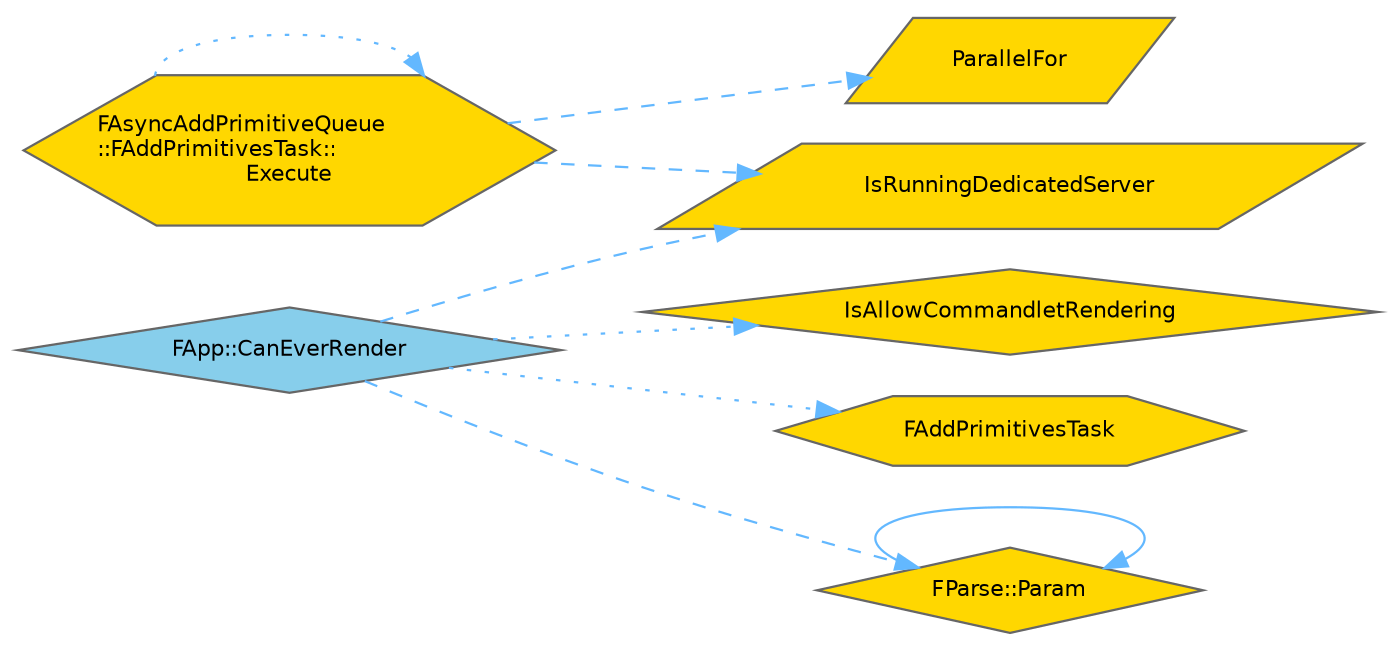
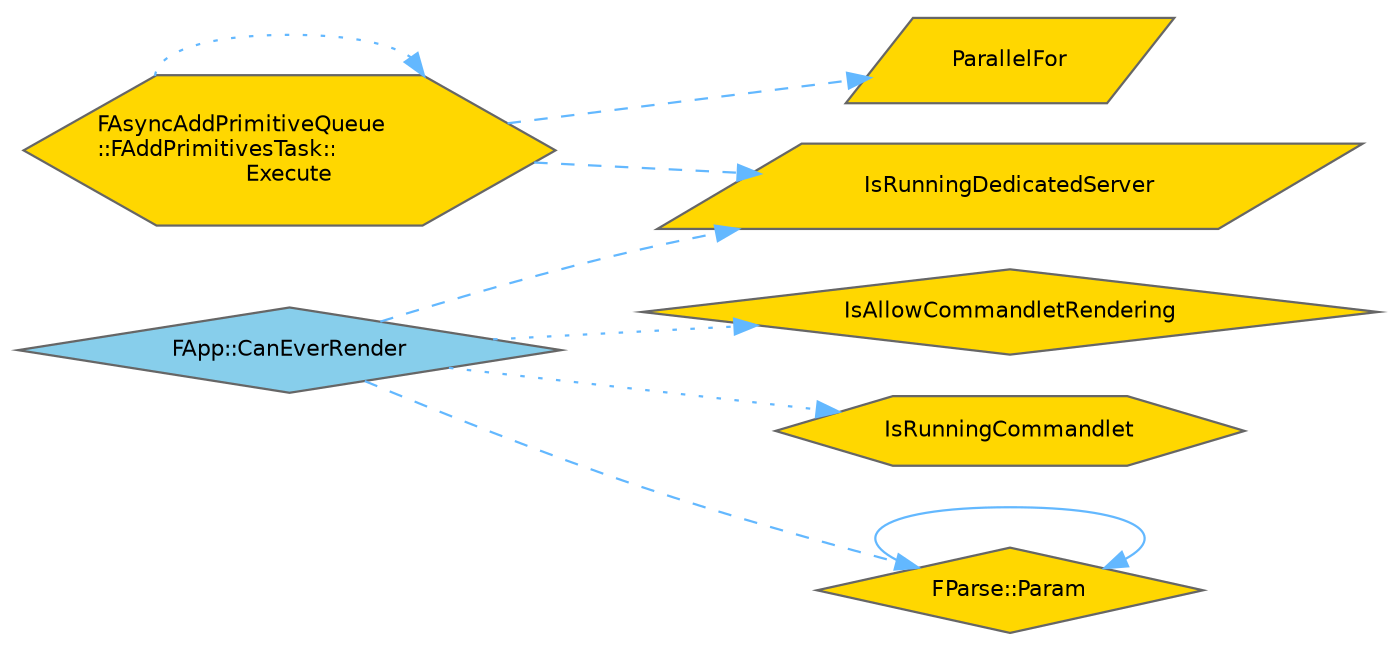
node "FAddPrimitivesTask": label "FAddPrimitivesTask" -> "IsRunningCommandlet"
